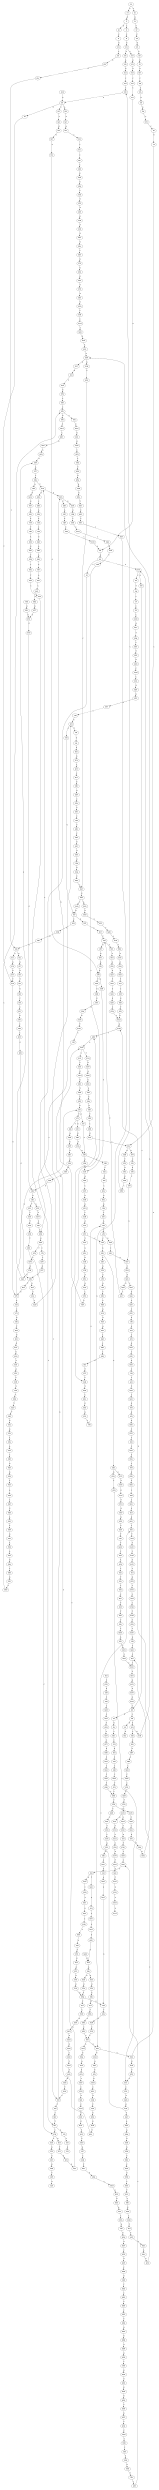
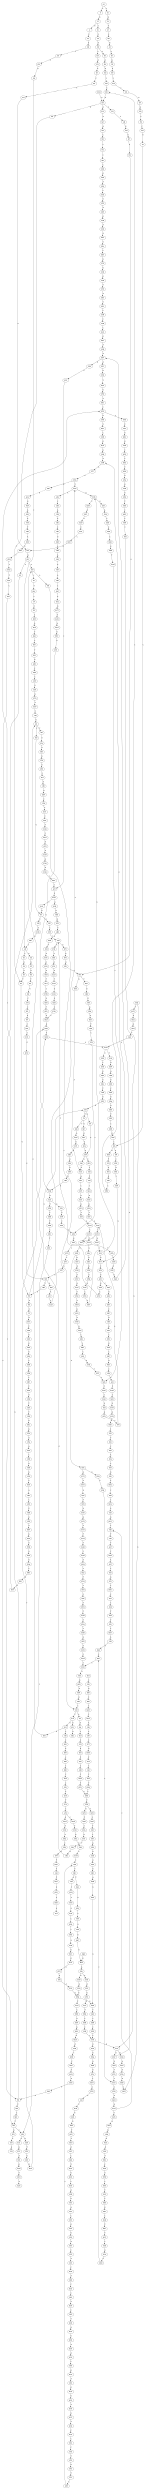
edge "S477" -> "S519": now "S477" -> "S492"
edge "S600" -> "S612": reversed
